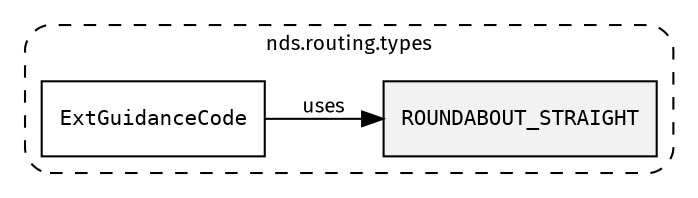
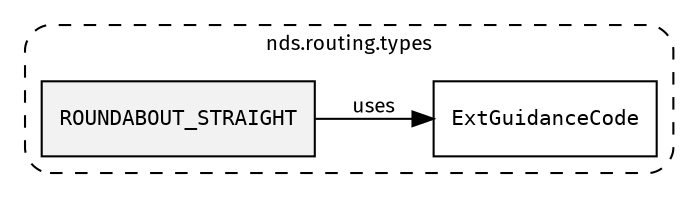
edge "ExtGuidanceCode" -> "ROUNDABOUT_STRAIGHT": reversed
